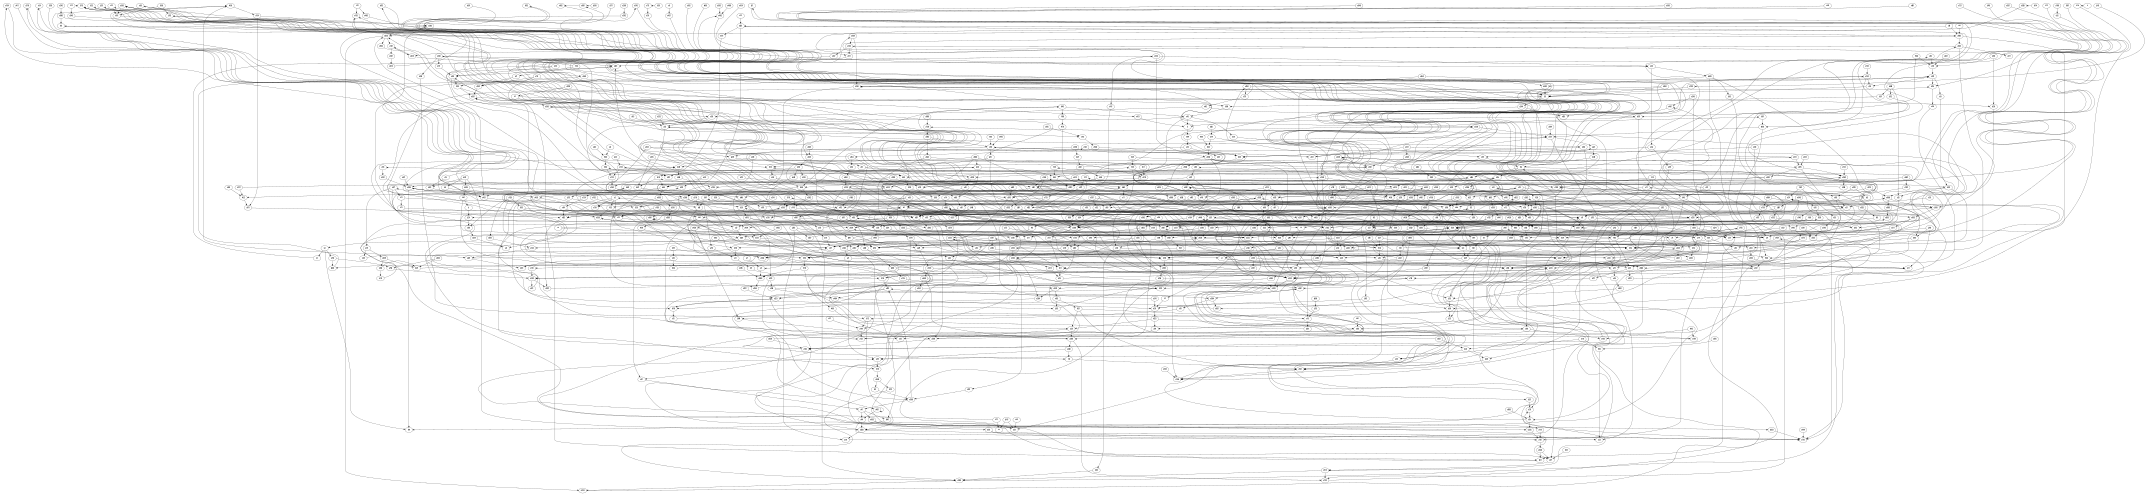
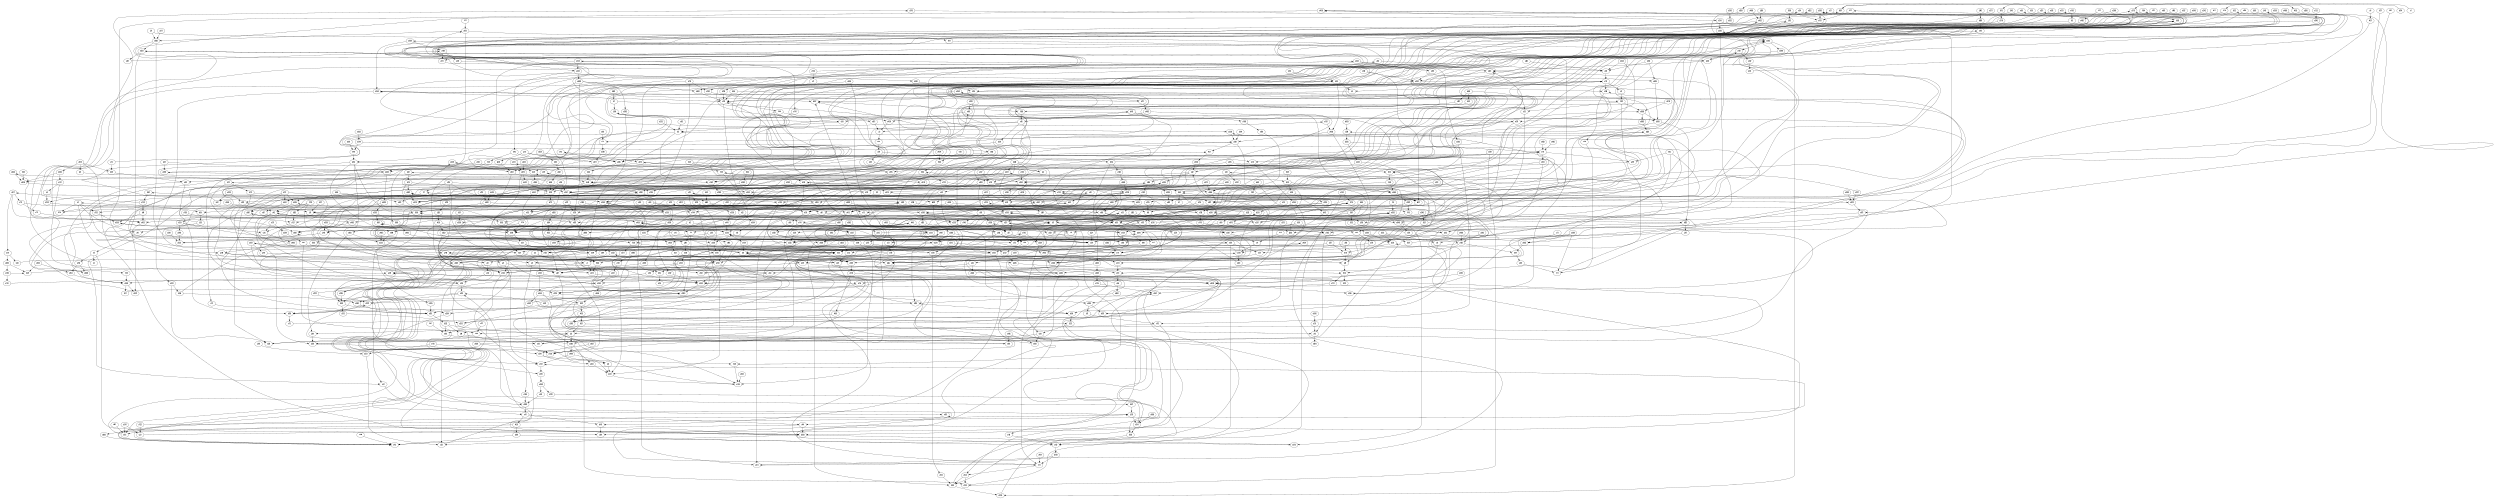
edge "v732" -> "v723": reversed
